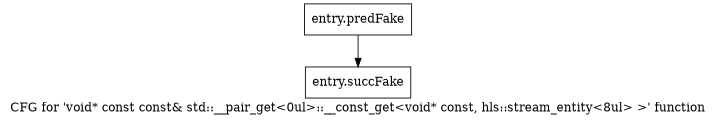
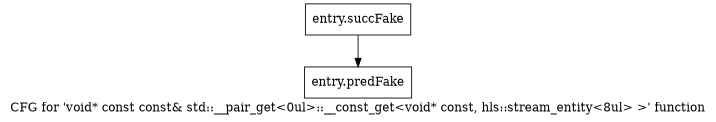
edge "entry.predFake" -> "entry.succFake": reversed
